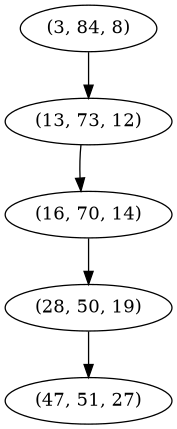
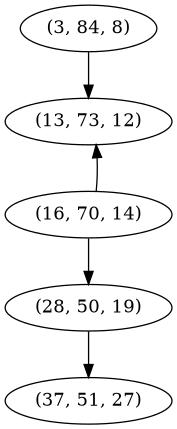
edge "(13, 73, 12)" -> "(16, 70, 14)": reversed
node "(47, 51, 27)": label "(47, 51, 27)" -> "(37, 51, 27)"
